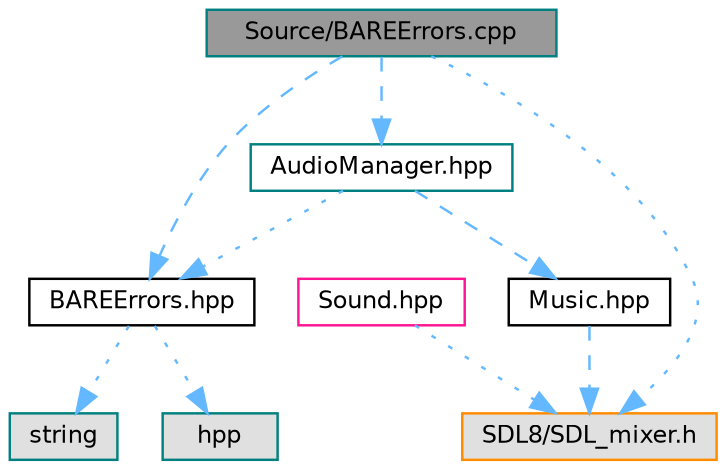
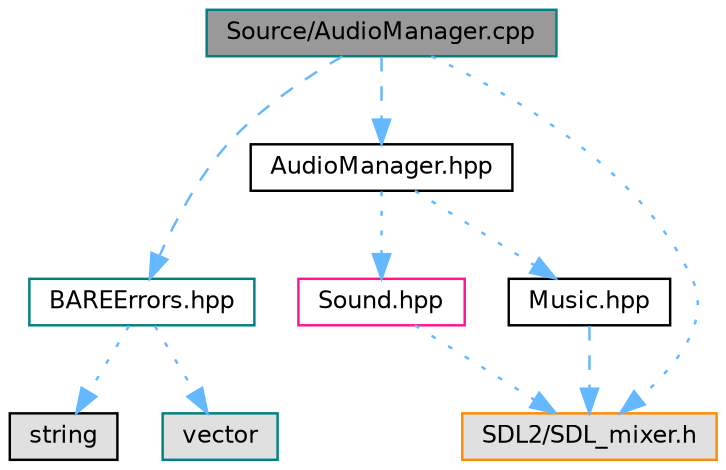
node "Source/BAREErrors.cpp": label "Source/BAREErrors.cpp" -> "Source/AudioManager.cpp"
node "AudioManager.hpp": color teal -> black
edge "AudioManager.hpp" -> "Music.hpp": style dashed -> dotted
edge "AudioManager.hpp" -> "BAREErrors.hpp": now "AudioManager.hpp" -> "Sound.hpp"
node "BAREErrors.hpp": color black -> teal
node "string": color teal -> black
node "hpp": label "hpp" -> "vector"
node "SDL8/SDL_mixer.h": label "SDL8/SDL_mixer.h" -> "SDL2/SDL_mixer.h"
